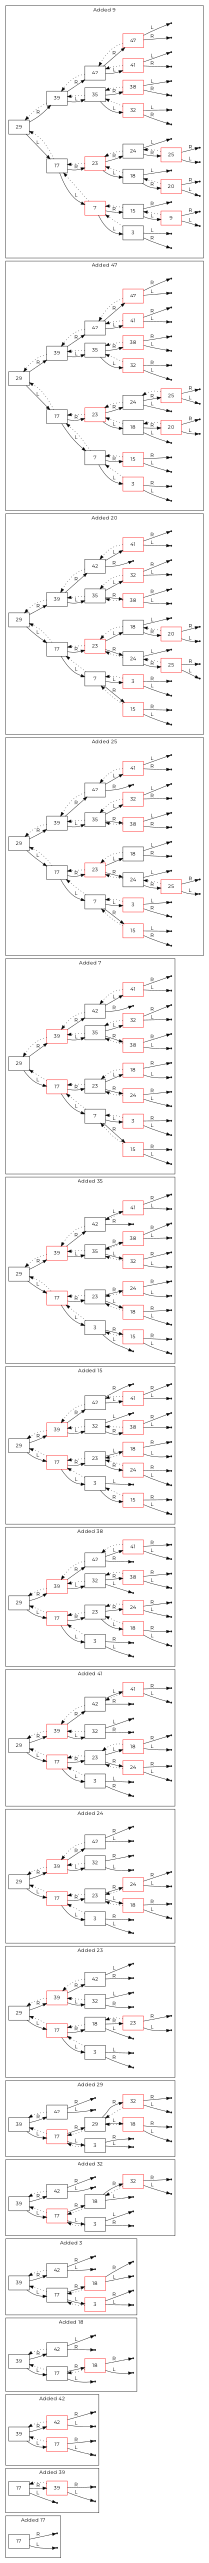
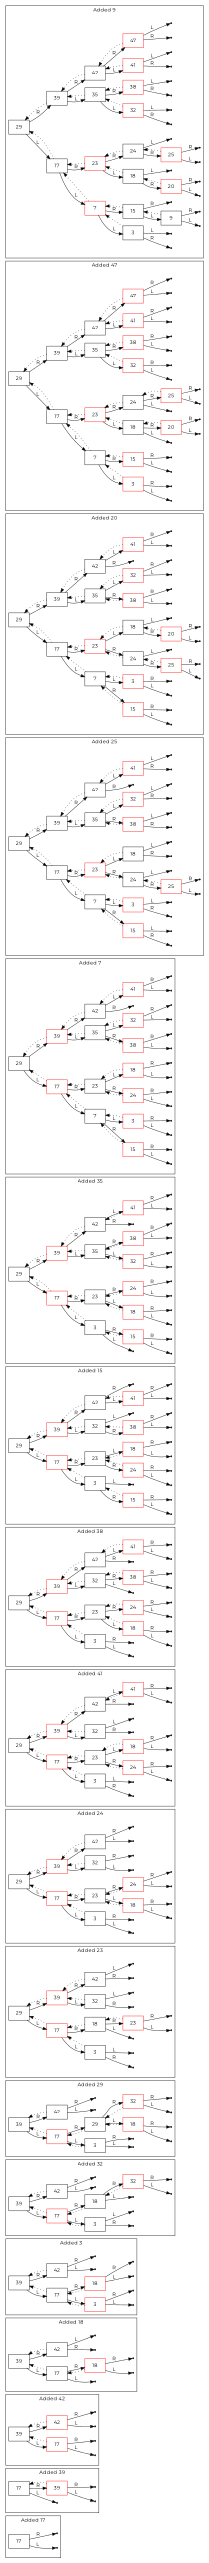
node "9": color red -> black
